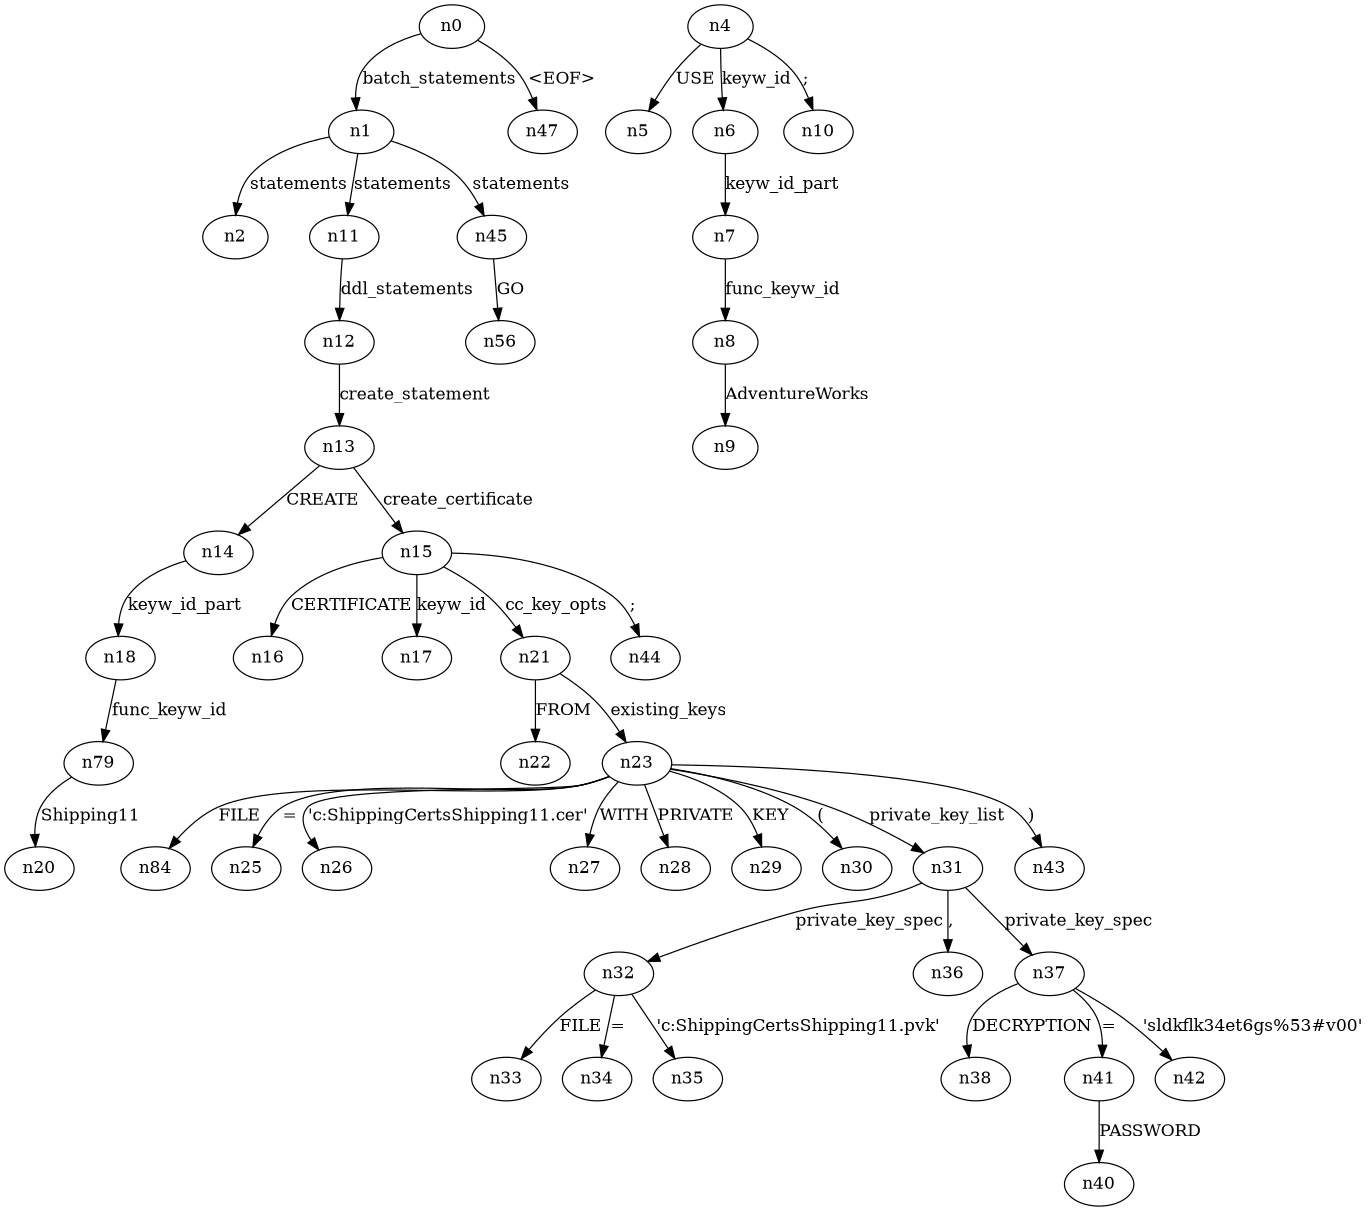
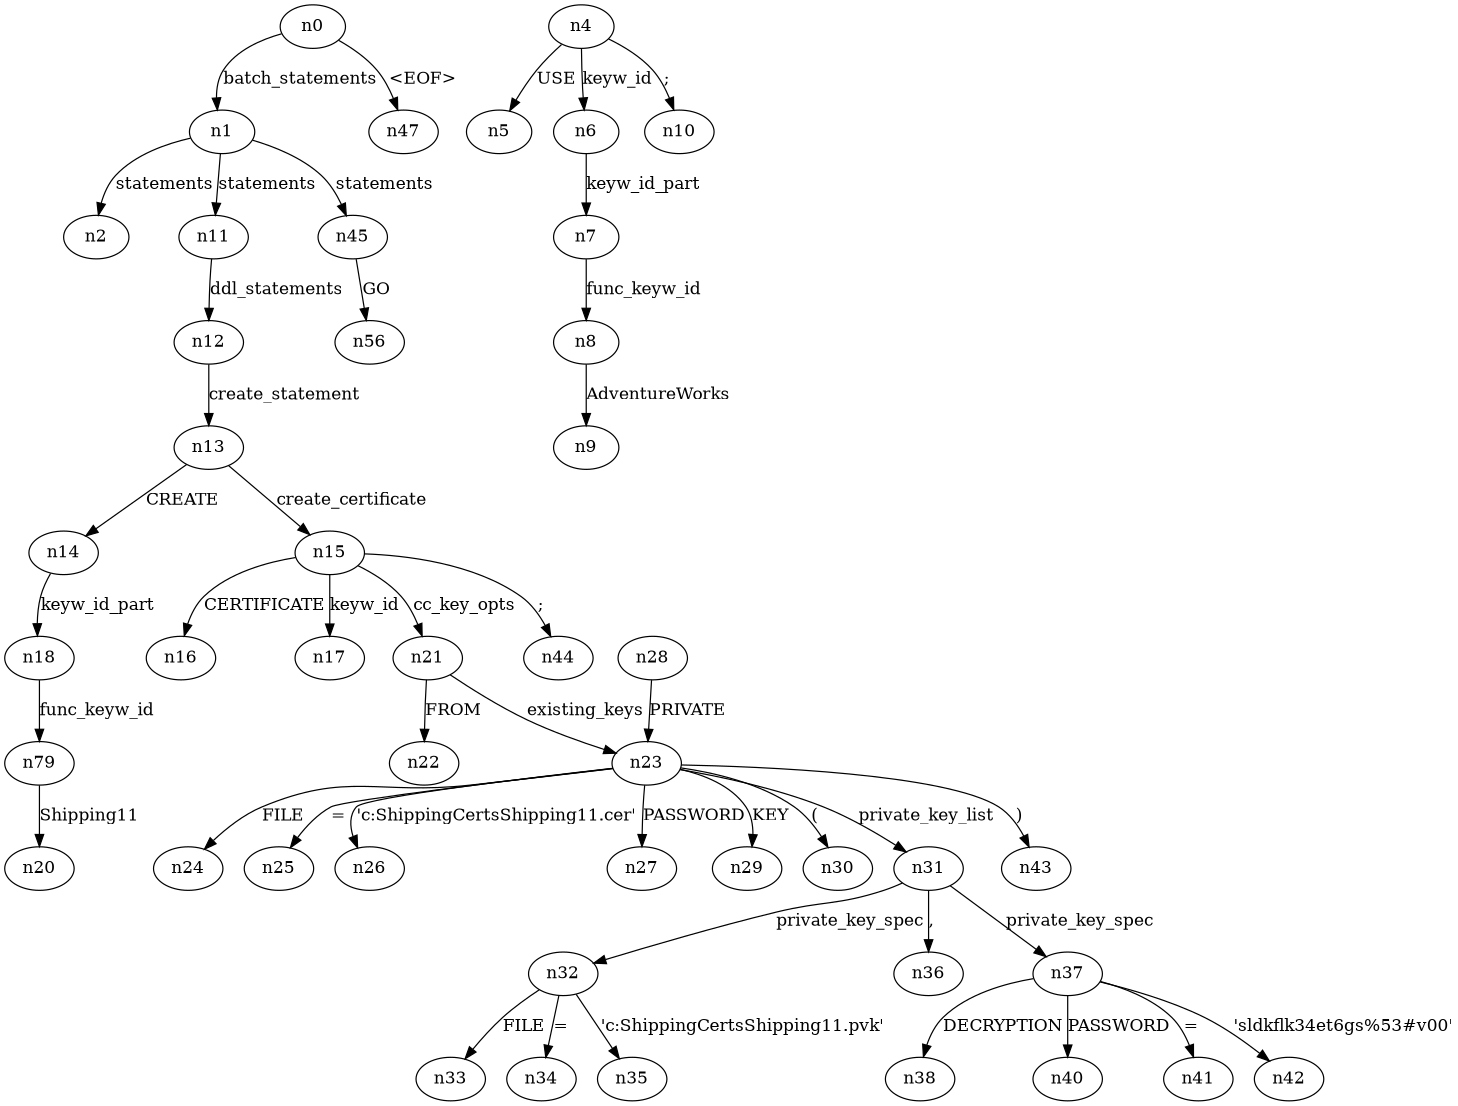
edge "n23" -> "n28": reversed
edge "n23" -> "n27": label "WITH" -> "PASSWORD"
node "n84": label "n84" -> "n24"
edge "n41" -> "n40": now "n37" -> "n40"
